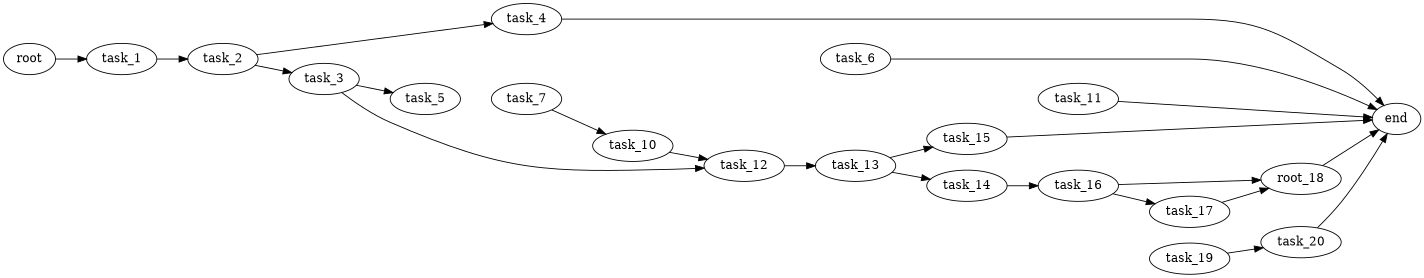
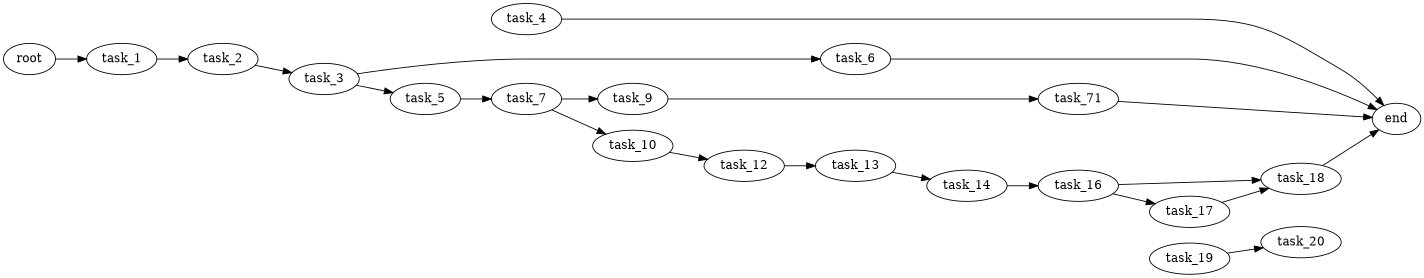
edge "task_2" -> "task_4": removed
edge "task_5" -> "task_7": added
node "task_9": added
node "task_11": label "task_11" -> "task_71"
node "task_15": removed
edge "task_3" -> "task_12": now "task_3" -> "task_6"
node "root_18": label "root_18" -> "task_18"
edge "task_20" -> "end": removed
